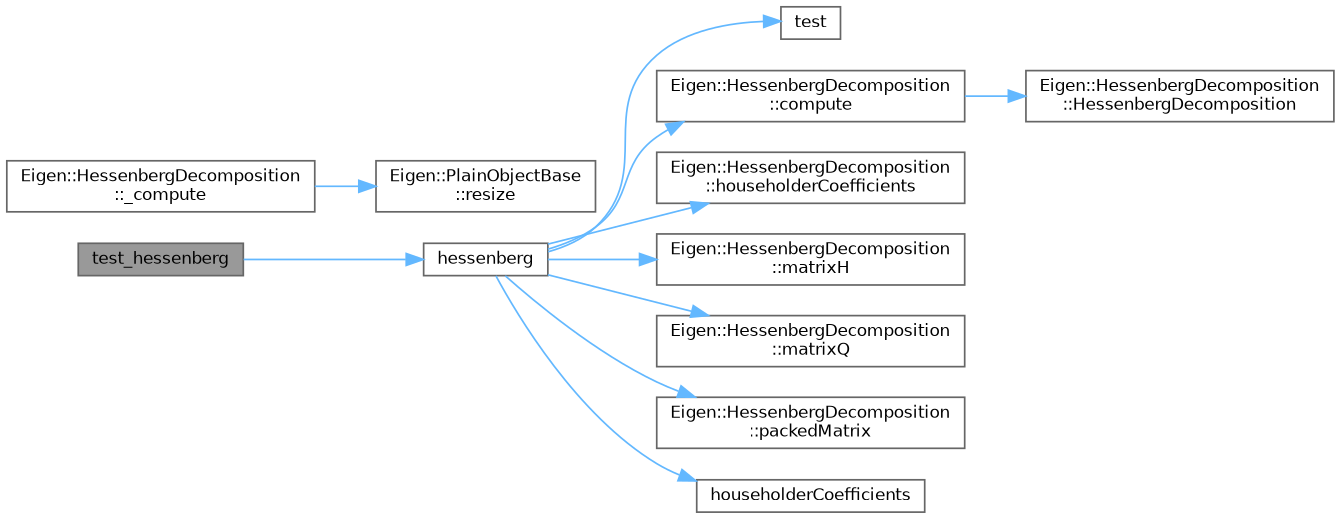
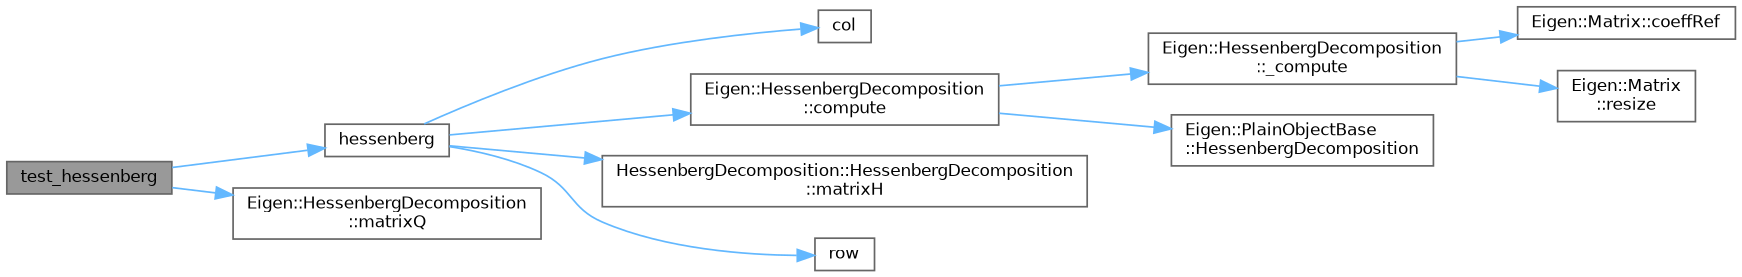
node "test": label "test" -> "col"
node "Eigen::Matrix::coeffRef": added
edge "Eigen::HessenbergDecomposition ::compute" -> "Eigen::HessenbergDecomposition ::_compute": added
node "Eigen::HessenbergDecomposition ::HessenbergDecomposition": label "Eigen::HessenbergDecomposition ::HessenbergDecomposition" -> "Eigen::PlainObjectBase ::HessenbergDecomposition"
node "Eigen::HessenbergDecomposition ::householderCoefficients": removed
node "Eigen::PlainObjectBase ::resize": label "Eigen::PlainObjectBase ::resize" -> "Eigen::Matrix ::resize"
node "Eigen::HessenbergDecomposition ::matrixH": label "Eigen::HessenbergDecomposition ::matrixH" -> "HessenbergDecomposition::HessenbergDecomposition ::matrixH"
edge "hessenberg" -> "Eigen::HessenbergDecomposition ::matrixQ": now "test_hessenberg" -> "Eigen::HessenbergDecomposition ::matrixQ"
node "Eigen::HessenbergDecomposition ::packedMatrix": removed
node "householderCoefficients": label "householderCoefficients" -> "row"
